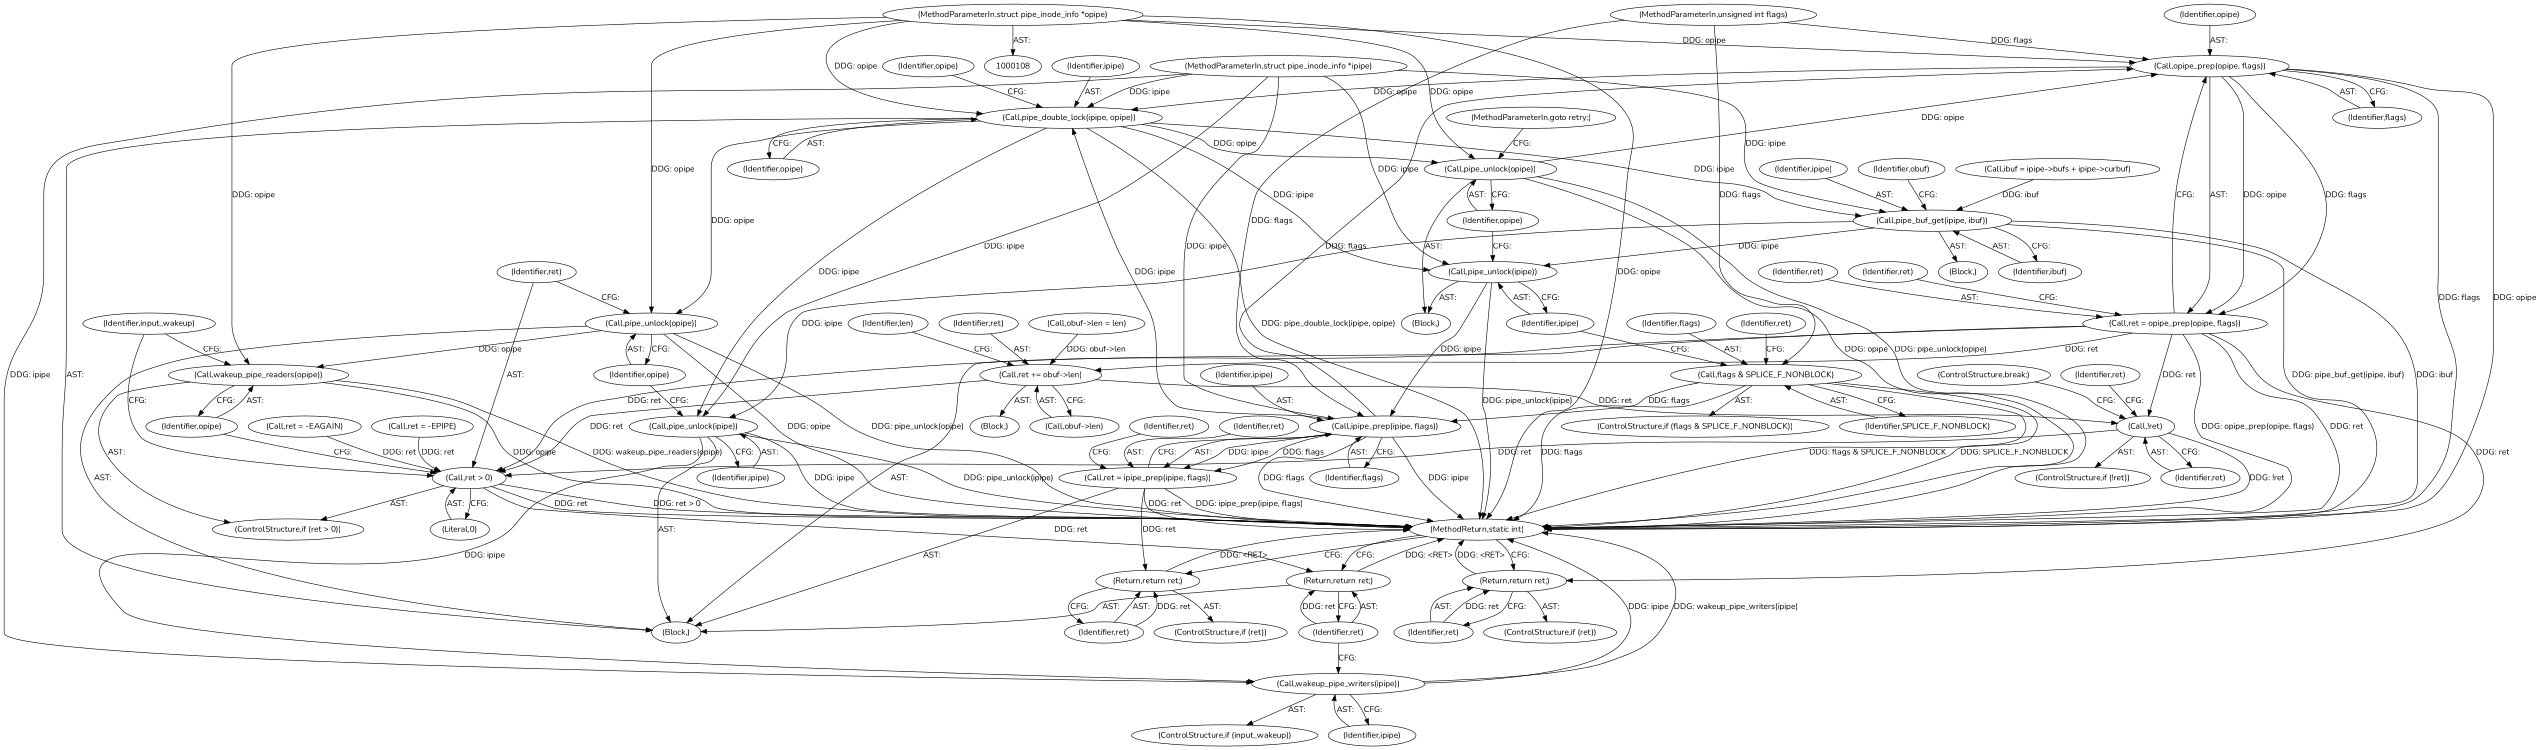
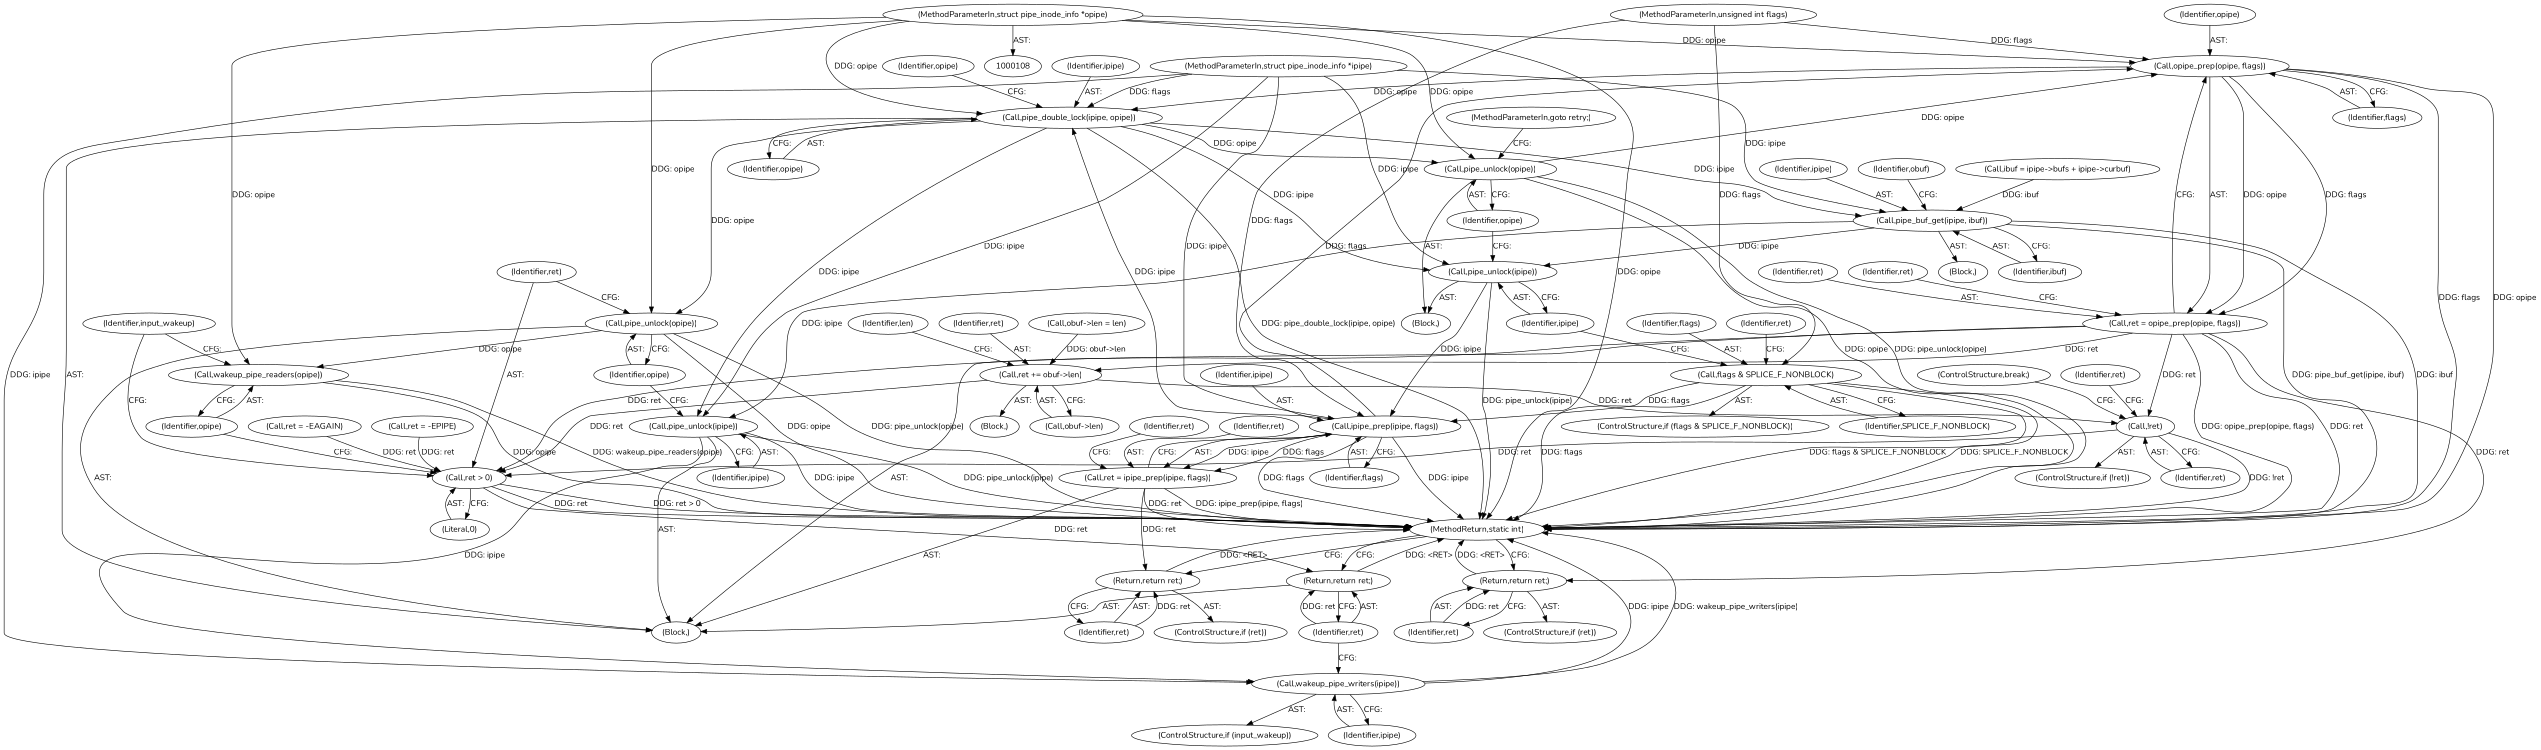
edge "(MethodParameterIn,struct pipe_inode_info *ipipe)" -> "(Call,pipe_double_lock(ipipe, opipe))": label "DDG: ipipe" -> "DDG: flags"
node "(ControlStructure,if (ret > 0))": removed
